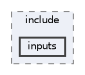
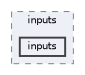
cluster "include": label "include" -> "inputs"
